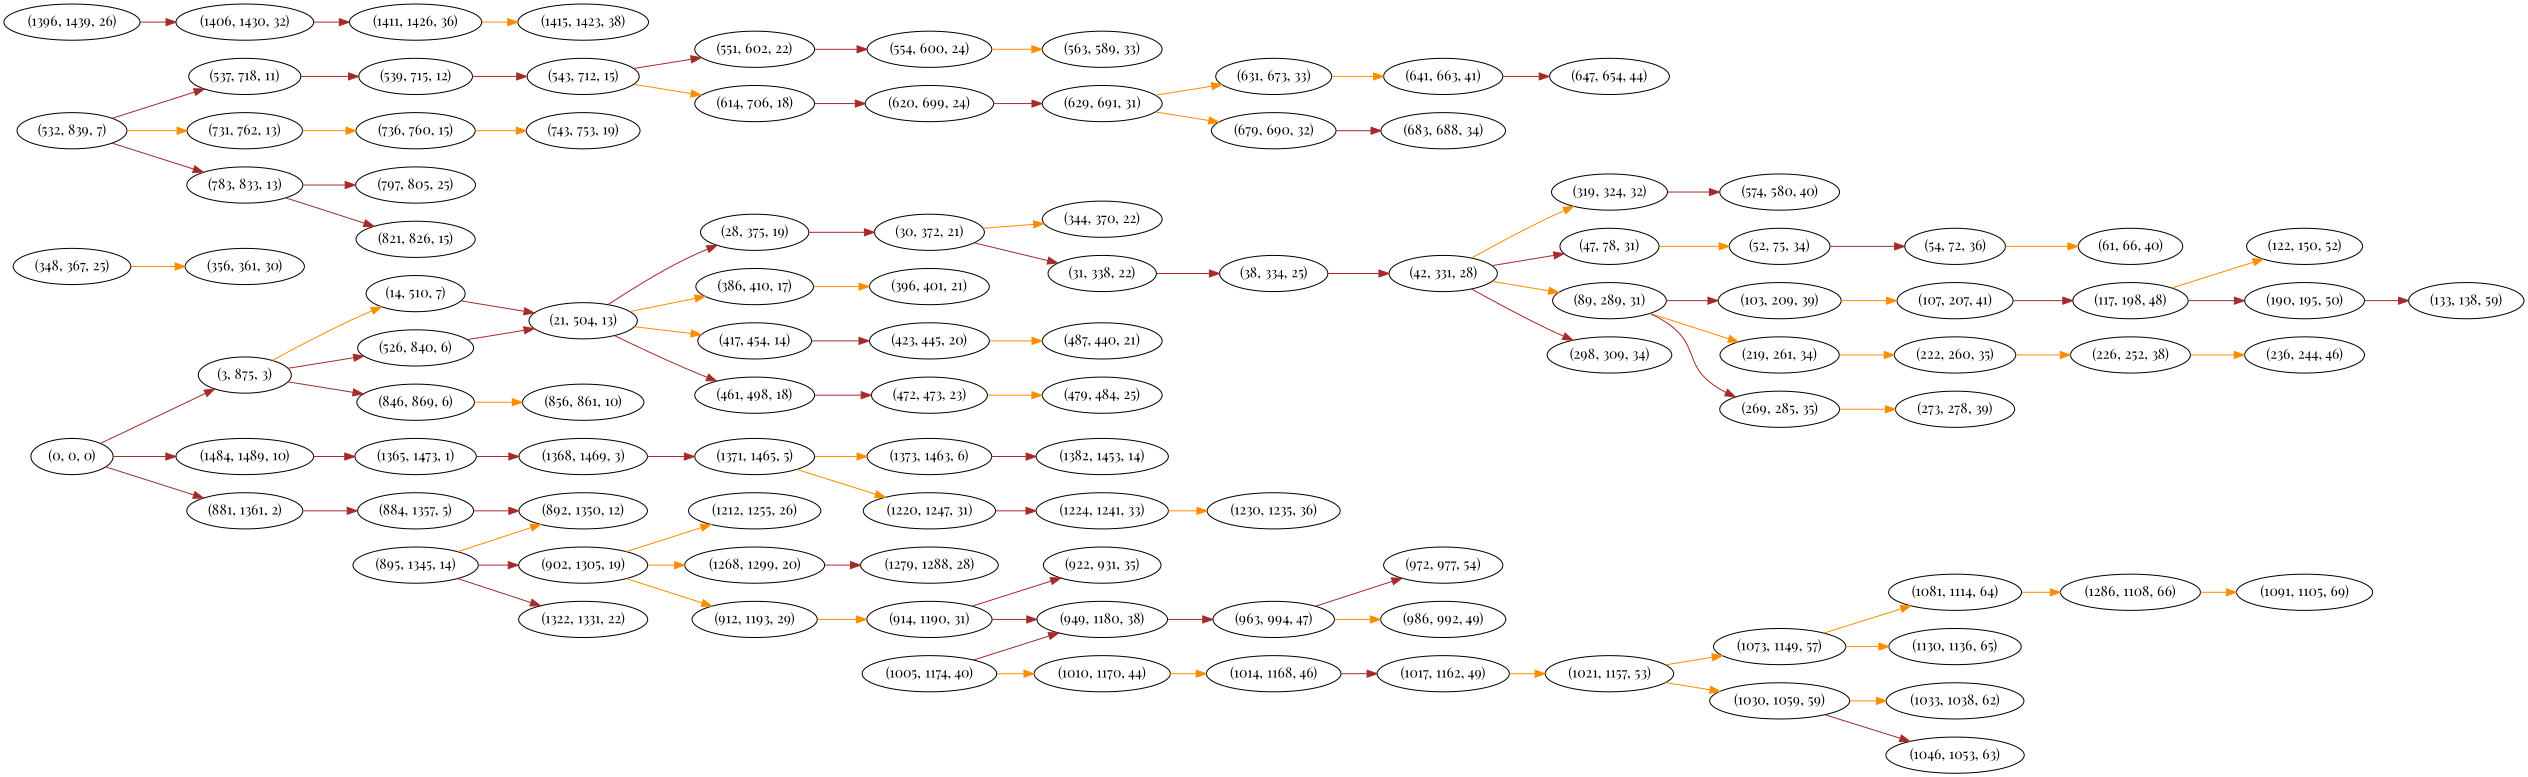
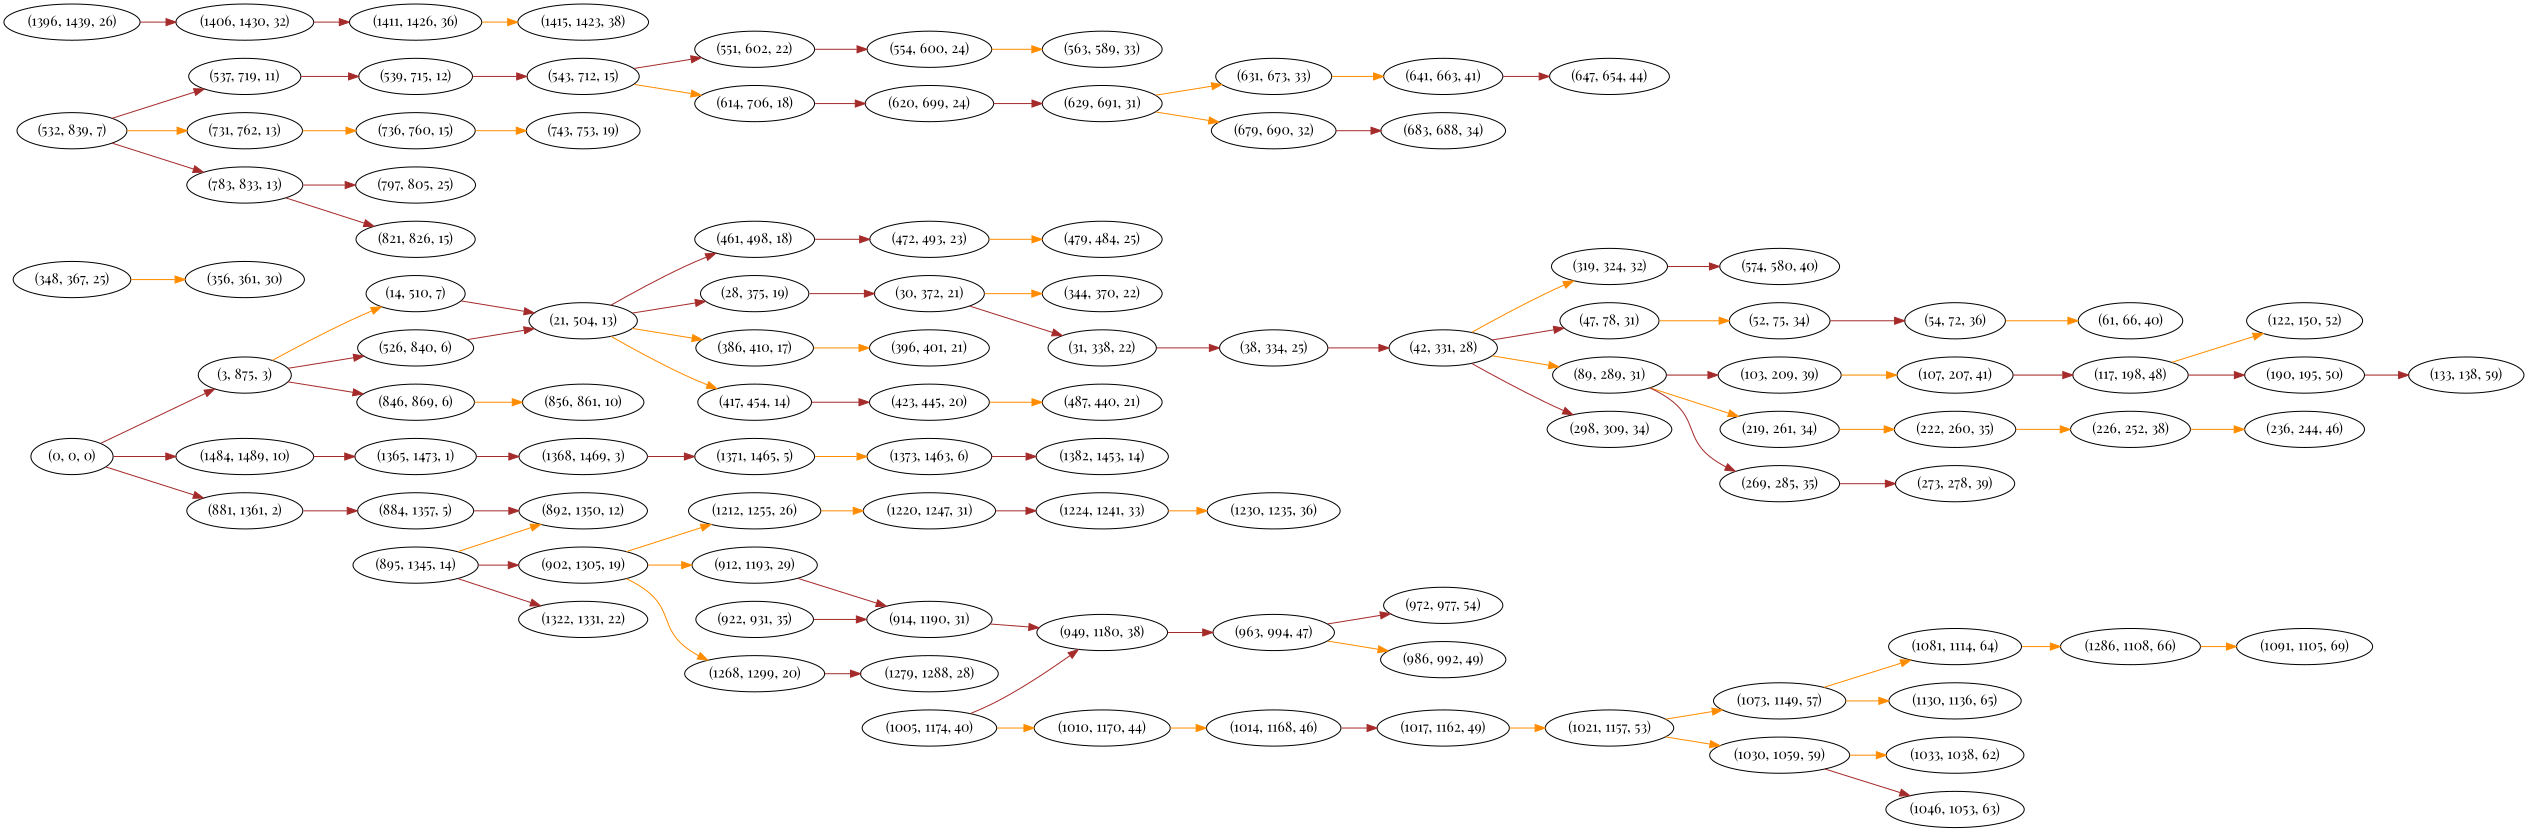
node "(537, 718, 11)": label "(537, 718, 11)" -> "(537, 719, 11)"
node "(472, 473, 23)": label "(472, 473, 23)" -> "(472, 493, 23)"
edge "(269, 285, 35)" -> "(273, 278, 39)": color darkorange -> brown
edge "(1371, 1465, 5)" -> "(1220, 1247, 31)": now "(1212, 1255, 26)" -> "(1220, 1247, 31)"
edge "(914, 1190, 31)" -> "(922, 931, 35)": reversed
edge "(912, 1193, 29)" -> "(914, 1190, 31)": color darkorange -> brown
